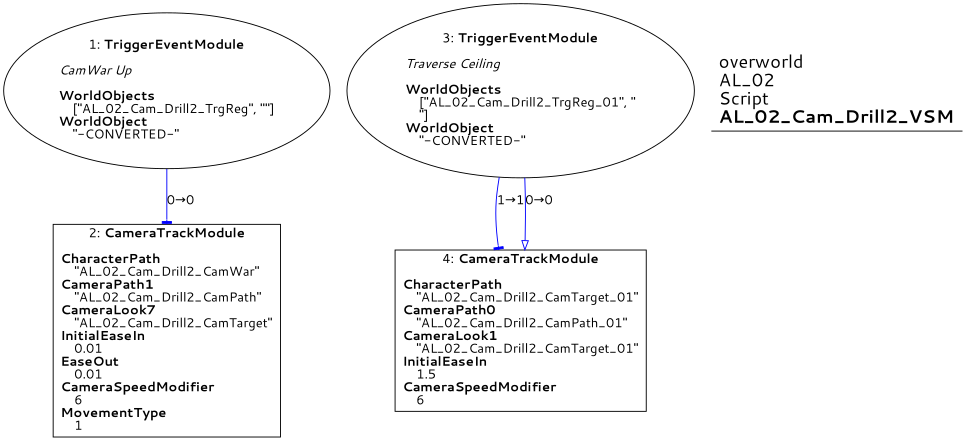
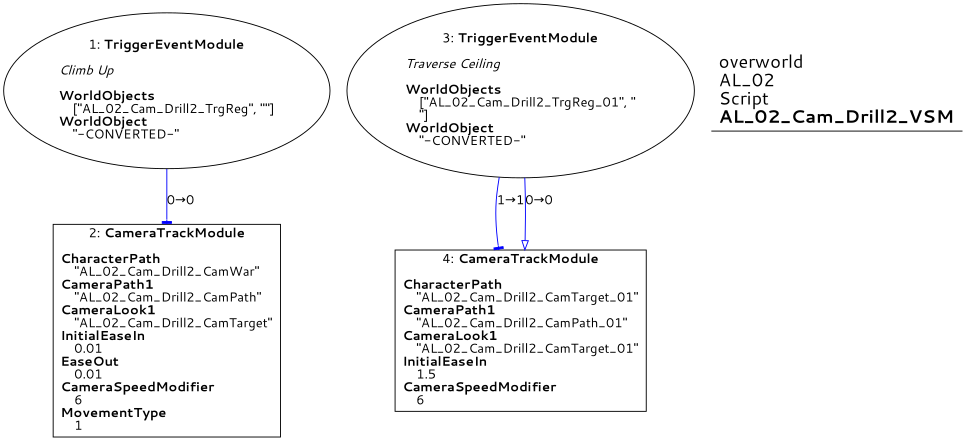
node "1:": text "CamWar Up" -> "Climb Up"
node "2:": text "CameraLook7" -> "CameraLook1"
node "4:": text "CameraPath0" -> "CameraPath1"
